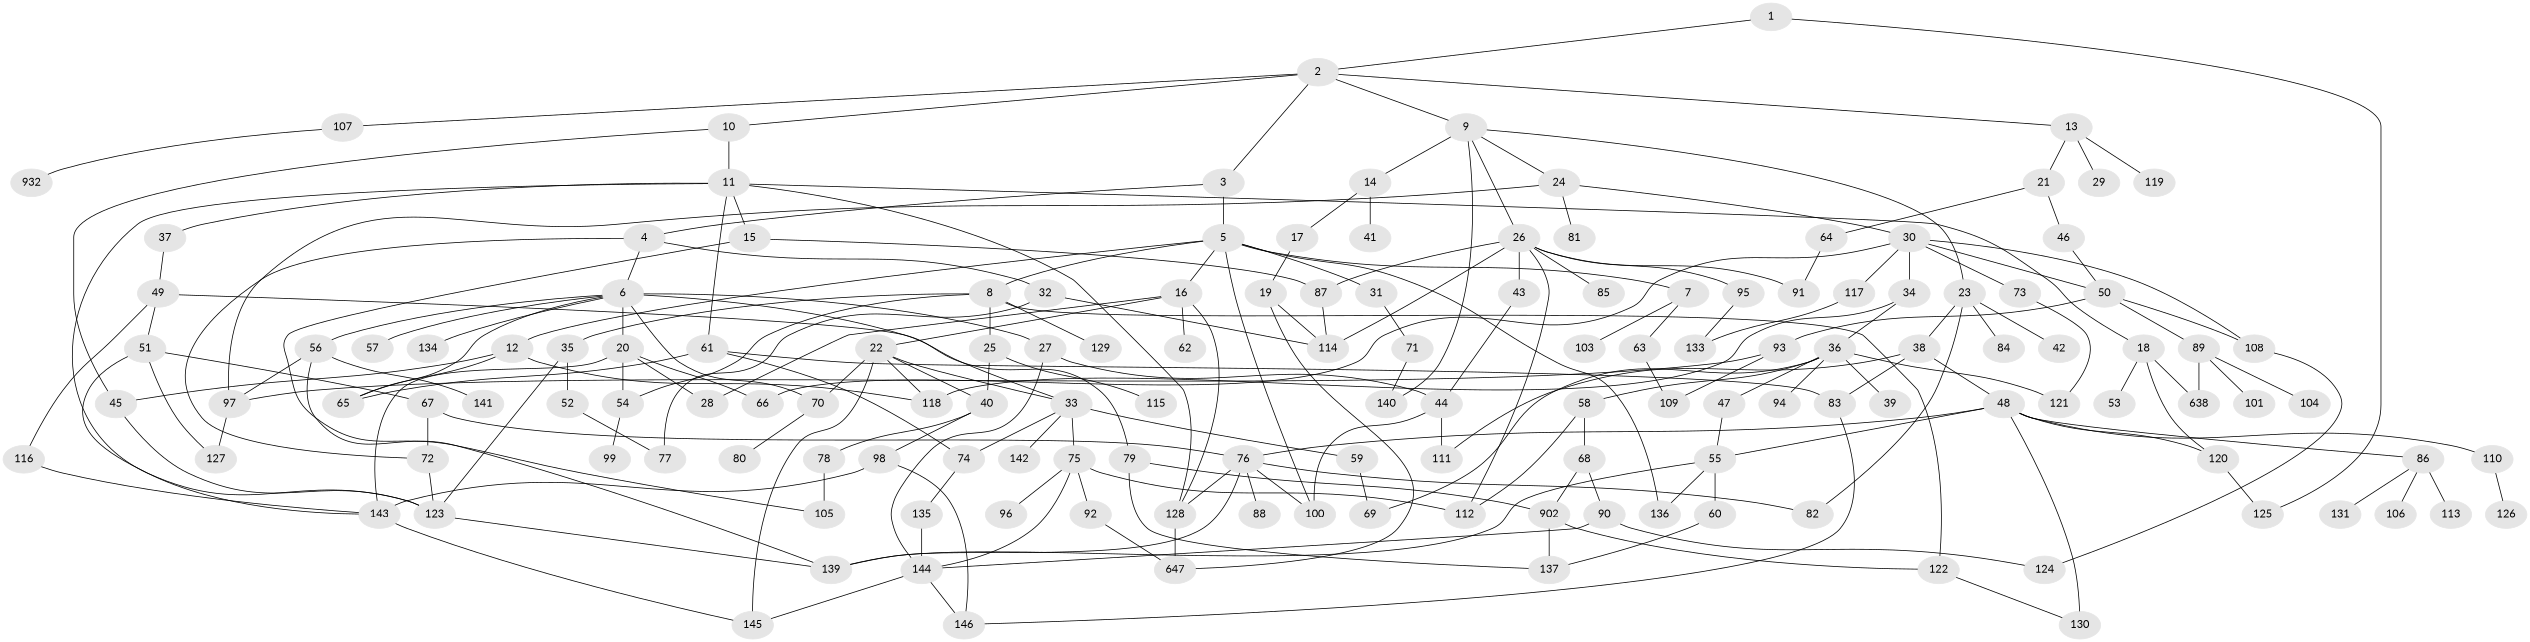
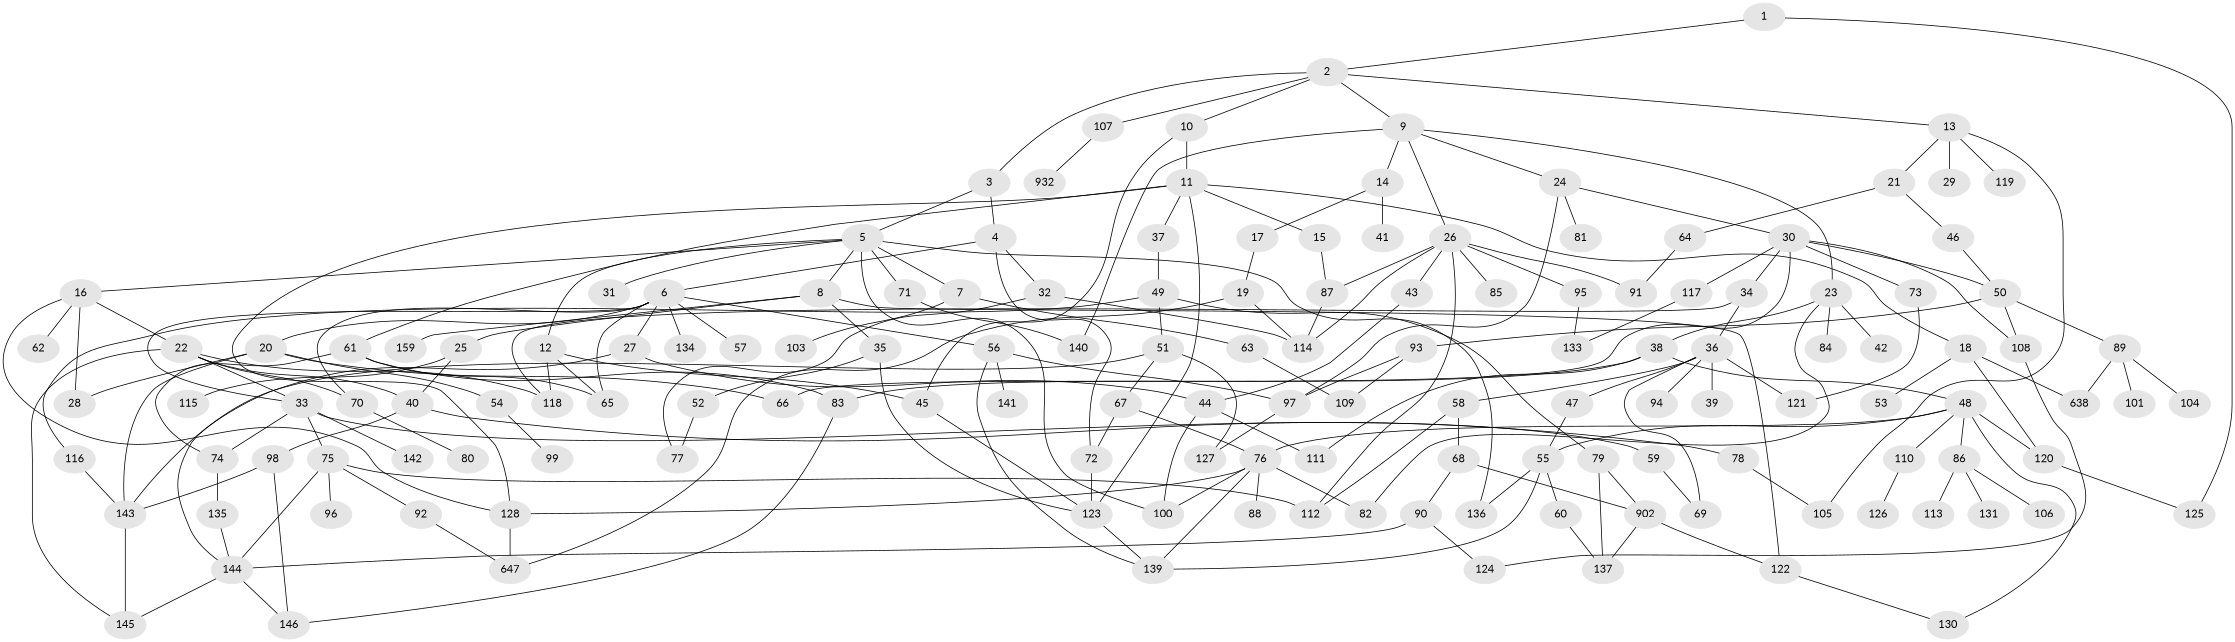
edge "31" -- "71": now "5" -- "71"
edge "8" -- "54": removed
node "129": label "129" -> "159"
edge "15" -- "105": now "13" -- "105"
